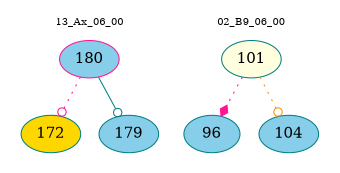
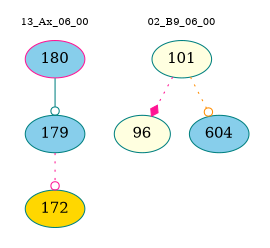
edge "180" -> "172": now "179" -> "172"
node "96": fillcolor skyblue -> lightyellow
node "104": label "104" -> "604"
